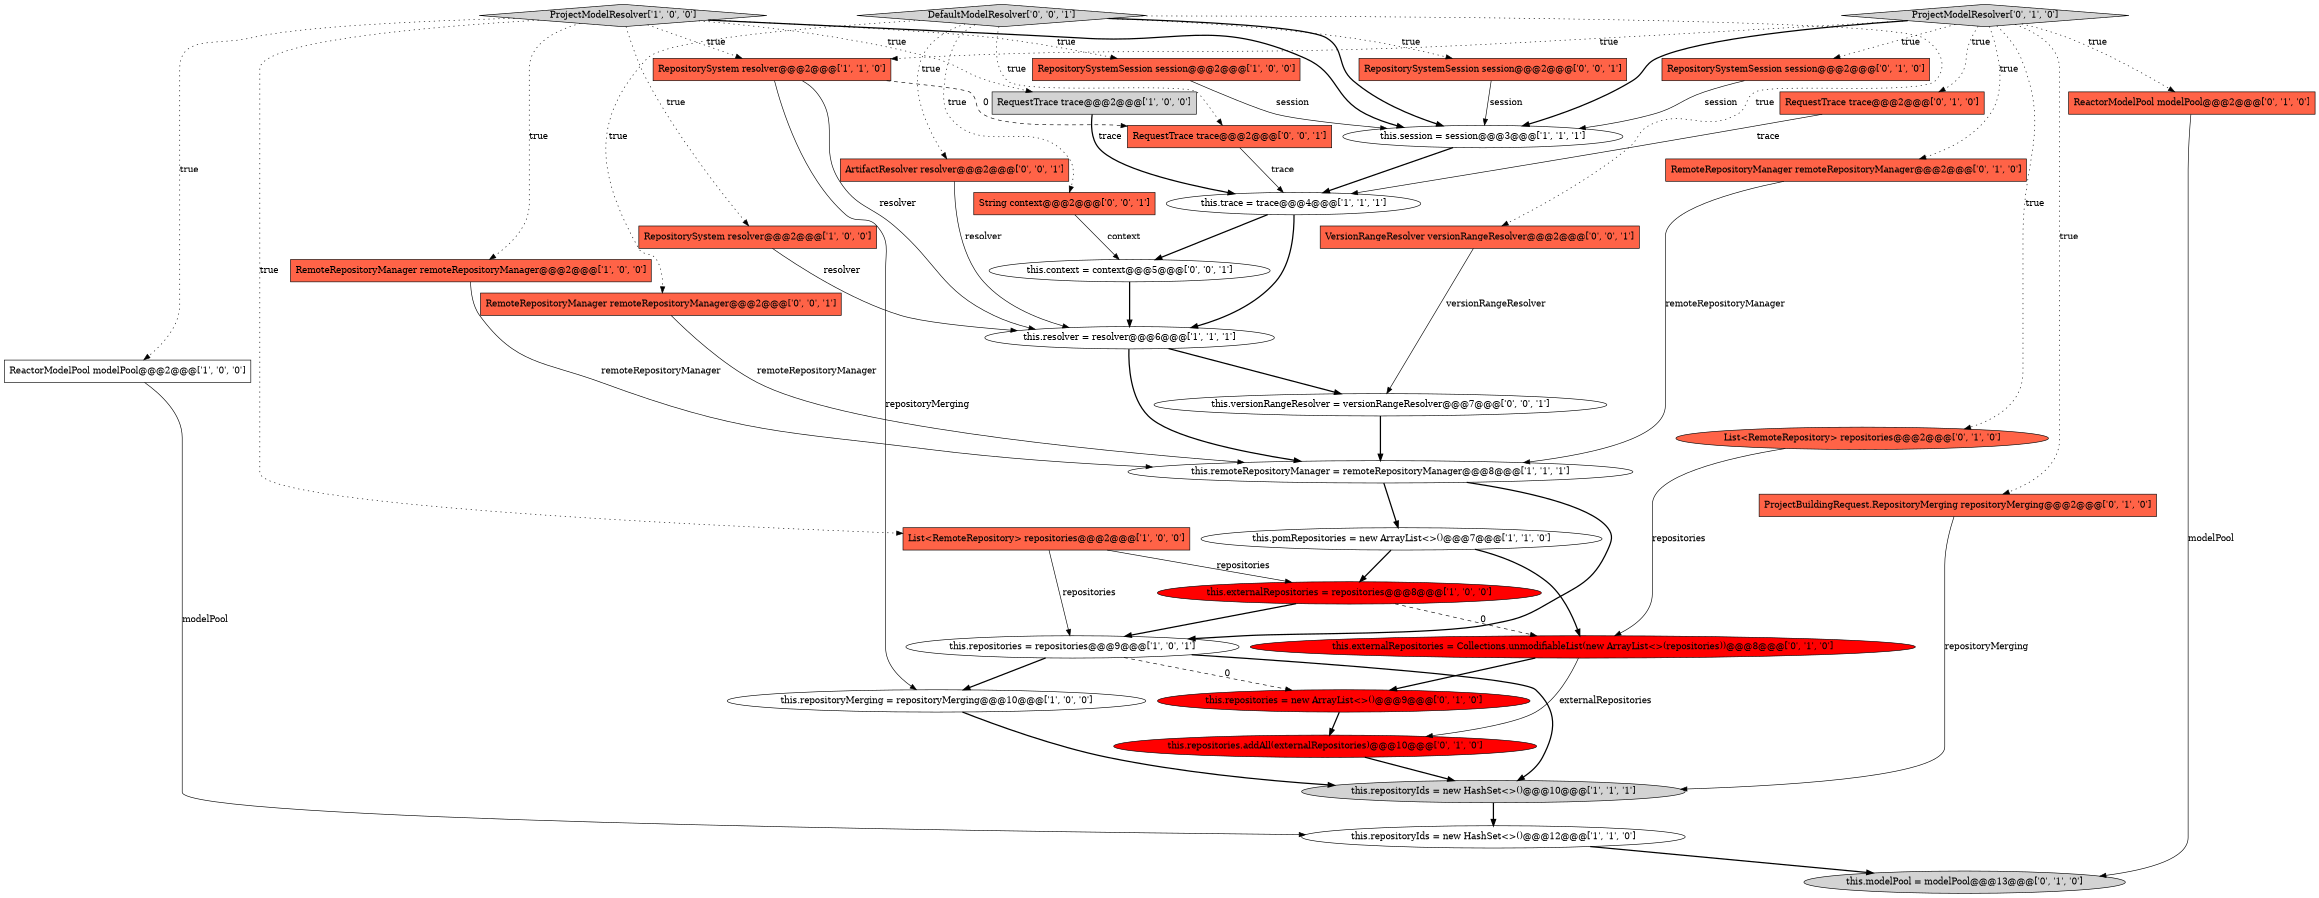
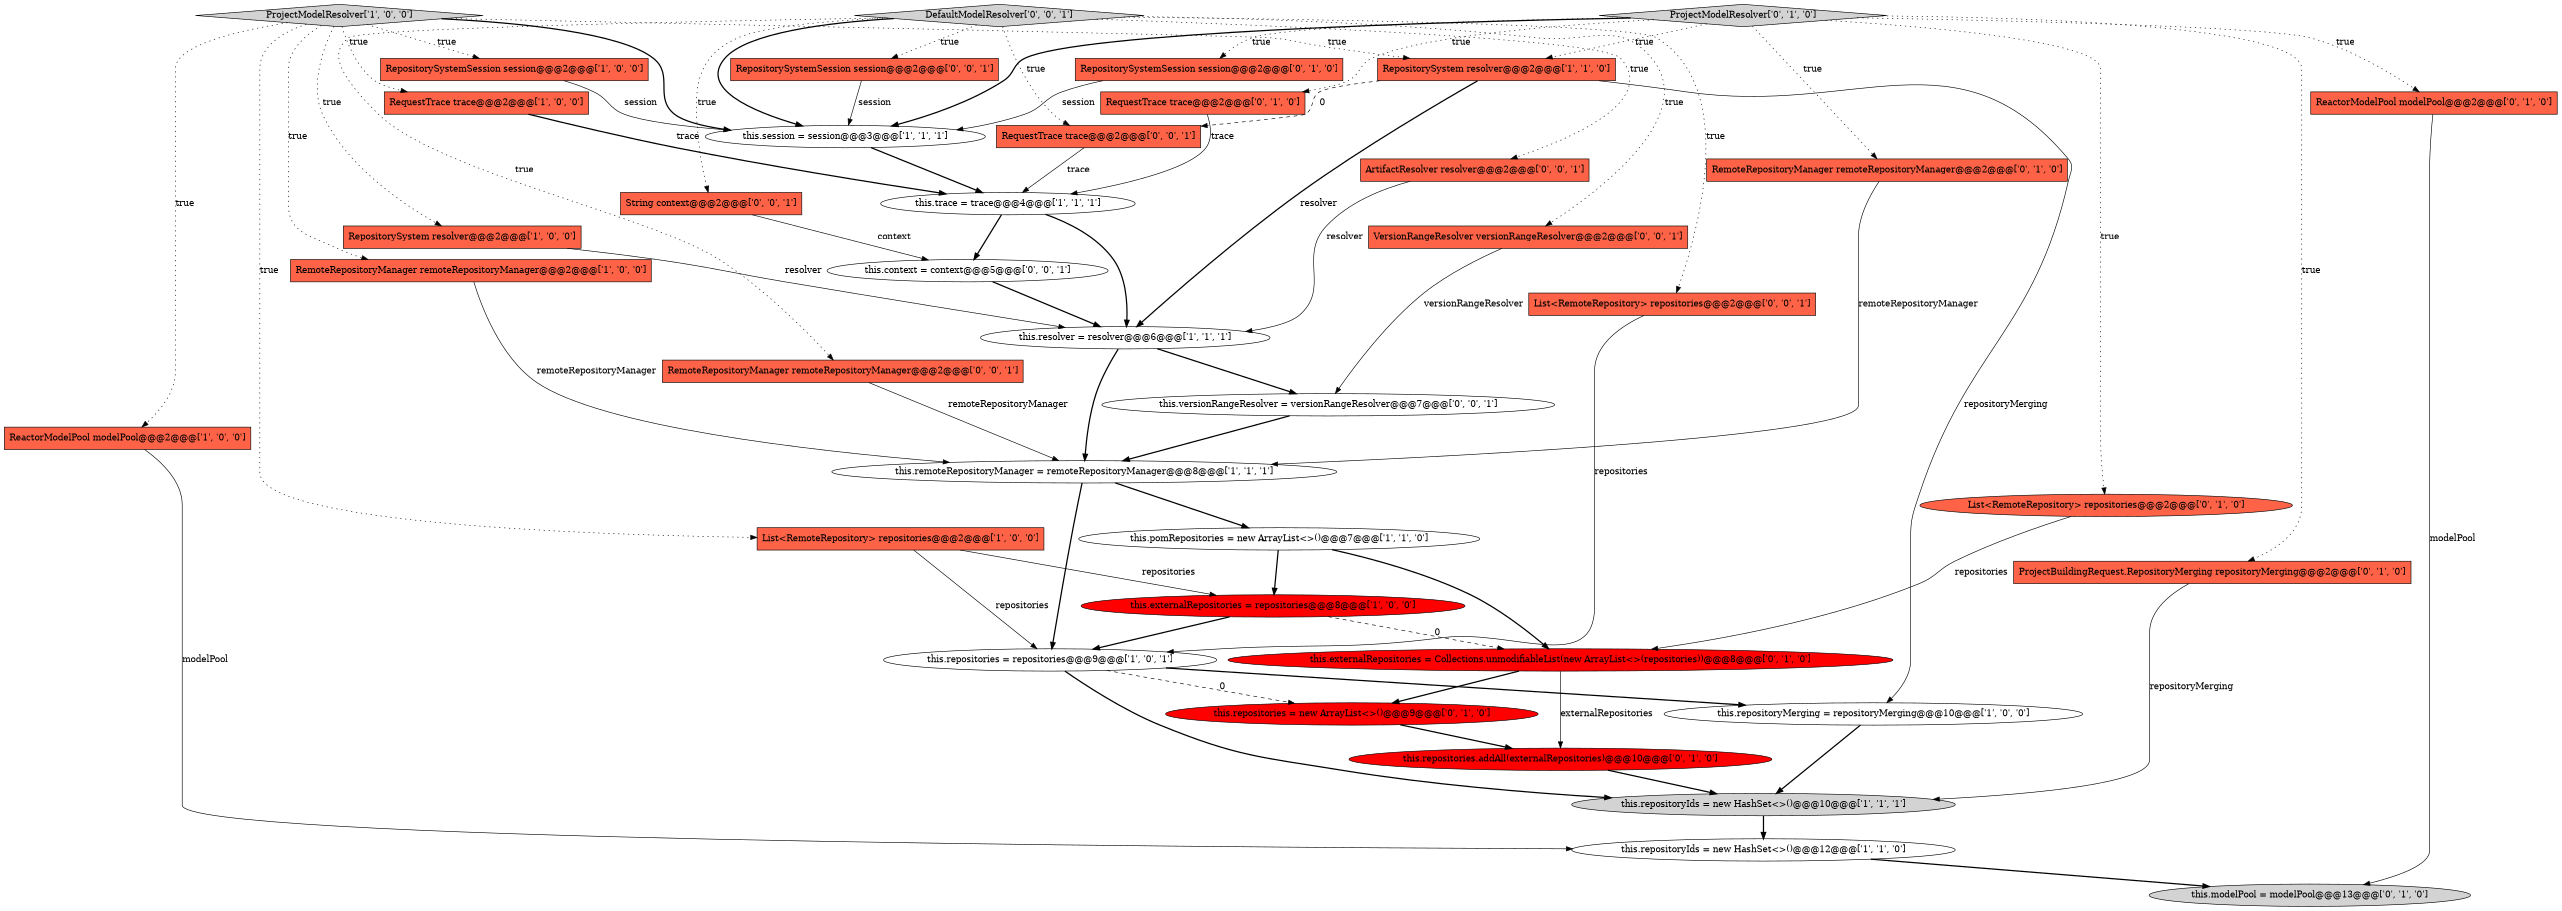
node "RequestTrace trace@@@2@@@['1', '0', '0']": fillcolor lightgray -> tomato
edge "RepositorySystem resolver@@@2@@@['1', '1', '0']" -> "this.resolver = resolver@@@6@@@['1', '1', '1']": style solid -> bold
node "List<RemoteRepository> repositories@@@2@@@['0', '0', '1']": added
node "ReactorModelPool modelPool@@@2@@@['1', '0', '0']": fillcolor white -> tomato
